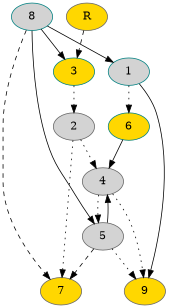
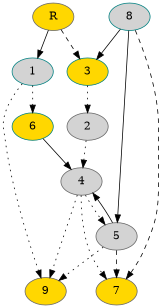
edge "8" -> "1": now "R" -> "1"
edge "1" -> "9": style solid -> dotted
edge "2" -> "7": now "4" -> "7"
